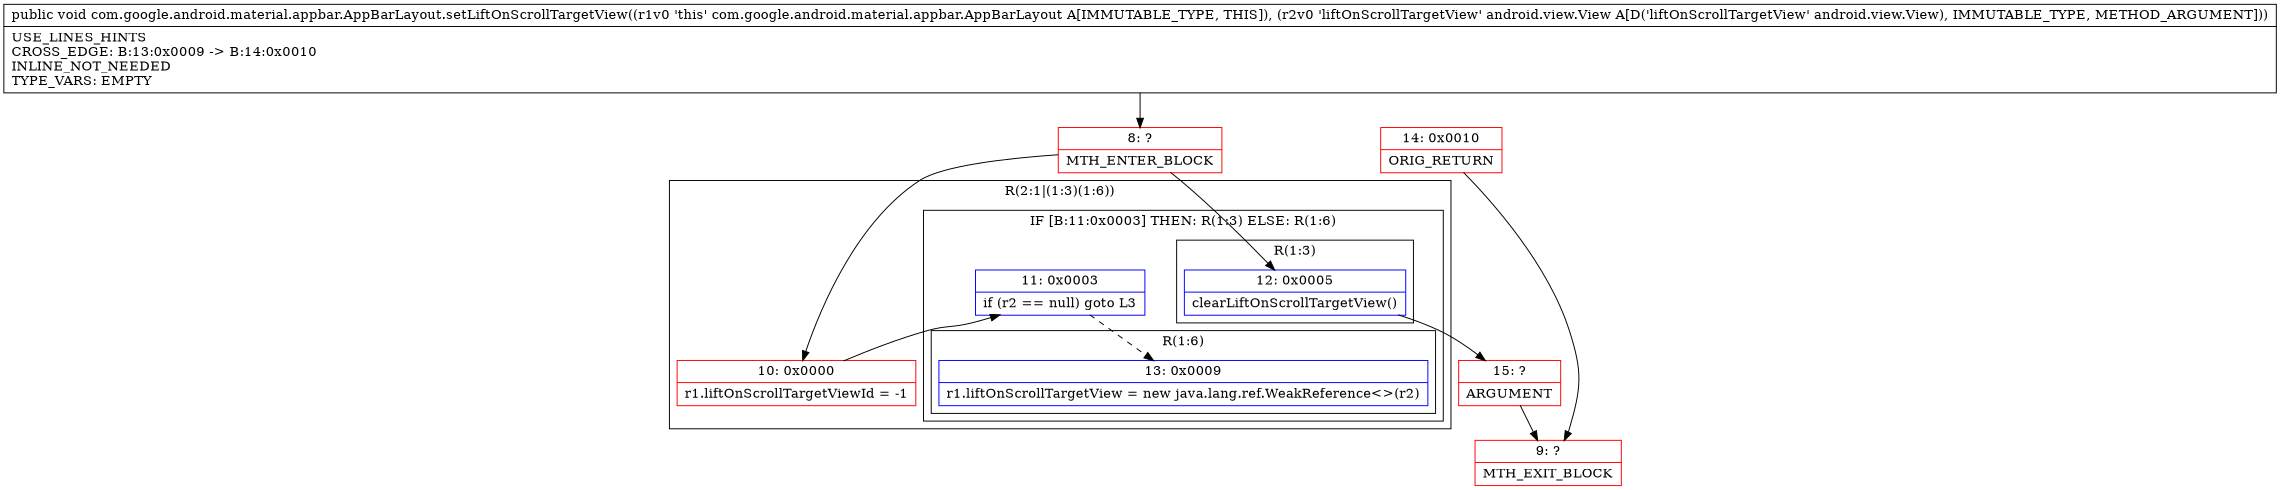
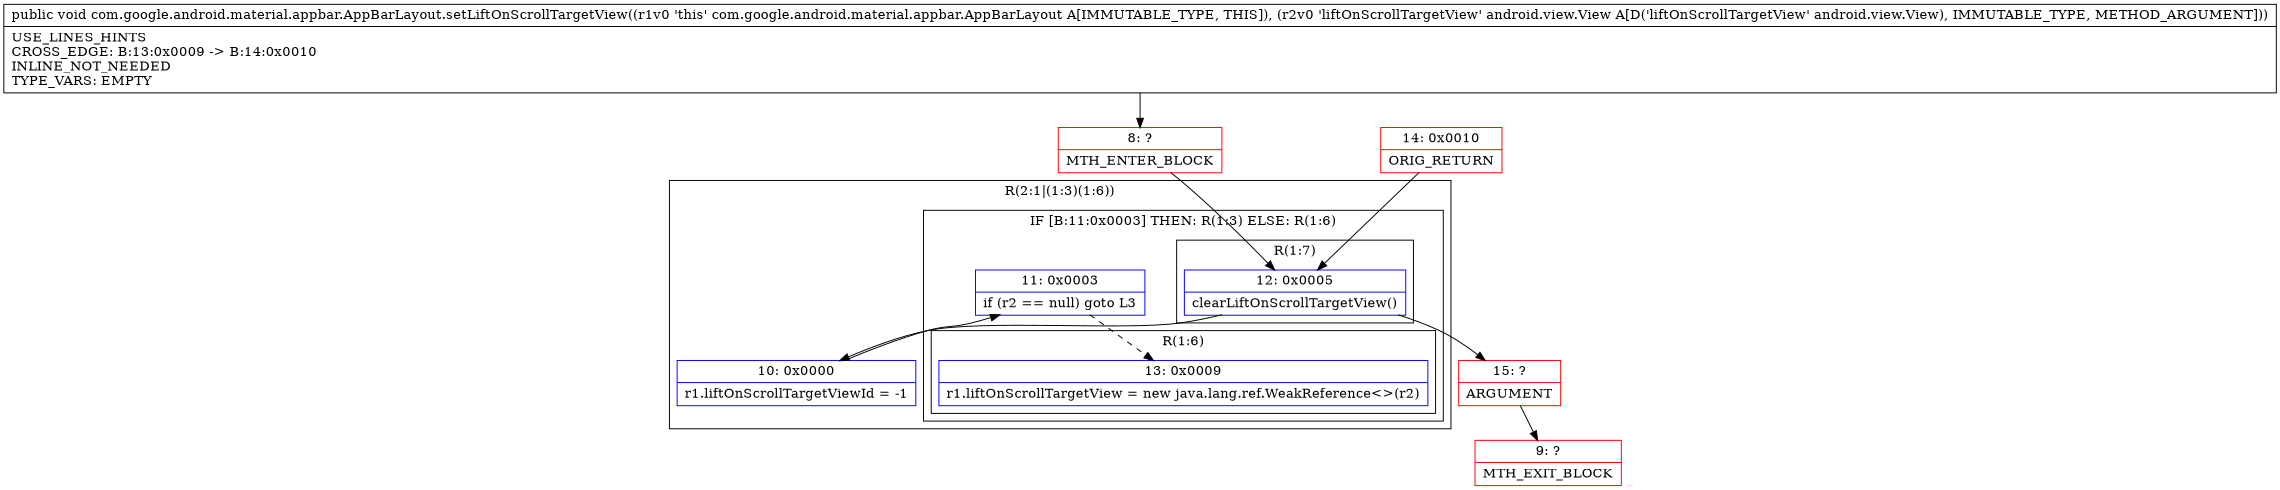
edge "8: ?" -> "10: 0x0000": now "12: 0x0005" -> "10: 0x0000"
cluster "R(1:3)": label "R(1:3)" -> "R(1:7)"
edge "14: 0x0010" -> "9: ?": now "14: 0x0010" -> "12: 0x0005"
node "10: 0x0000": color red -> blue
